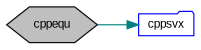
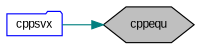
edge "cppequ" -> "cppsvx": reversed
